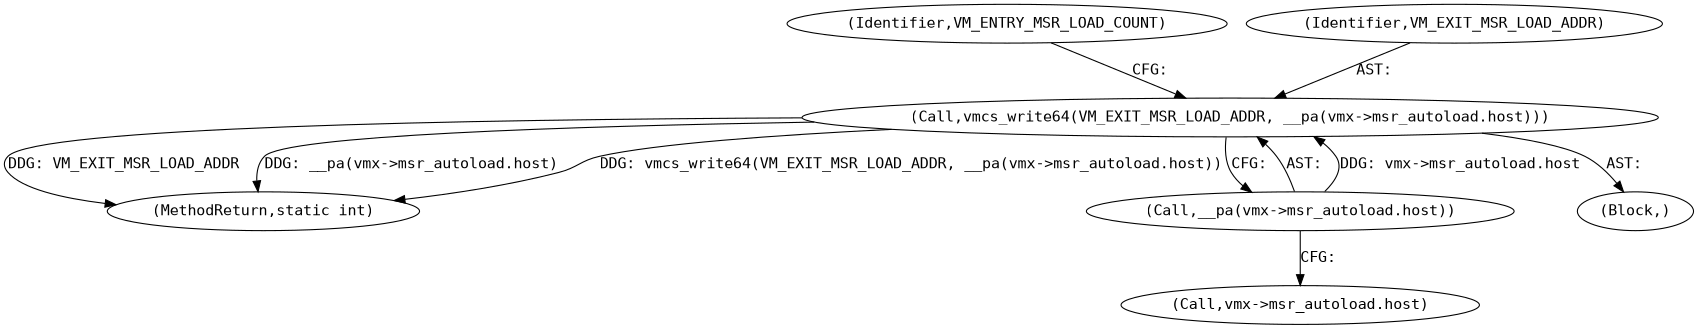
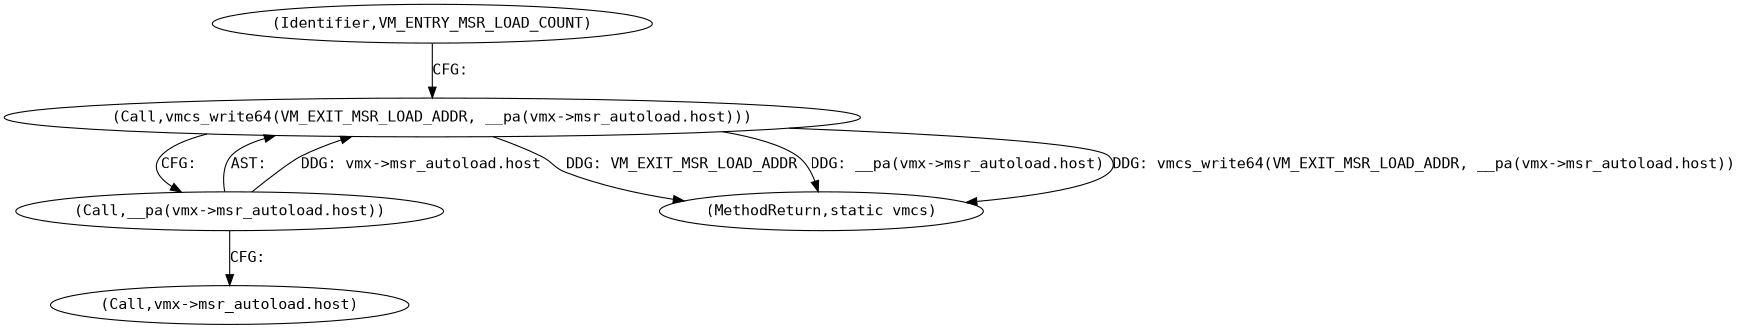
node "(Identifier,VM_EXIT_MSR_LOAD_ADDR)": removed
node "(MethodReturn,static int)": label "(MethodReturn,static int)" -> "(MethodReturn,static vmcs)"
node "(Block,)": removed
